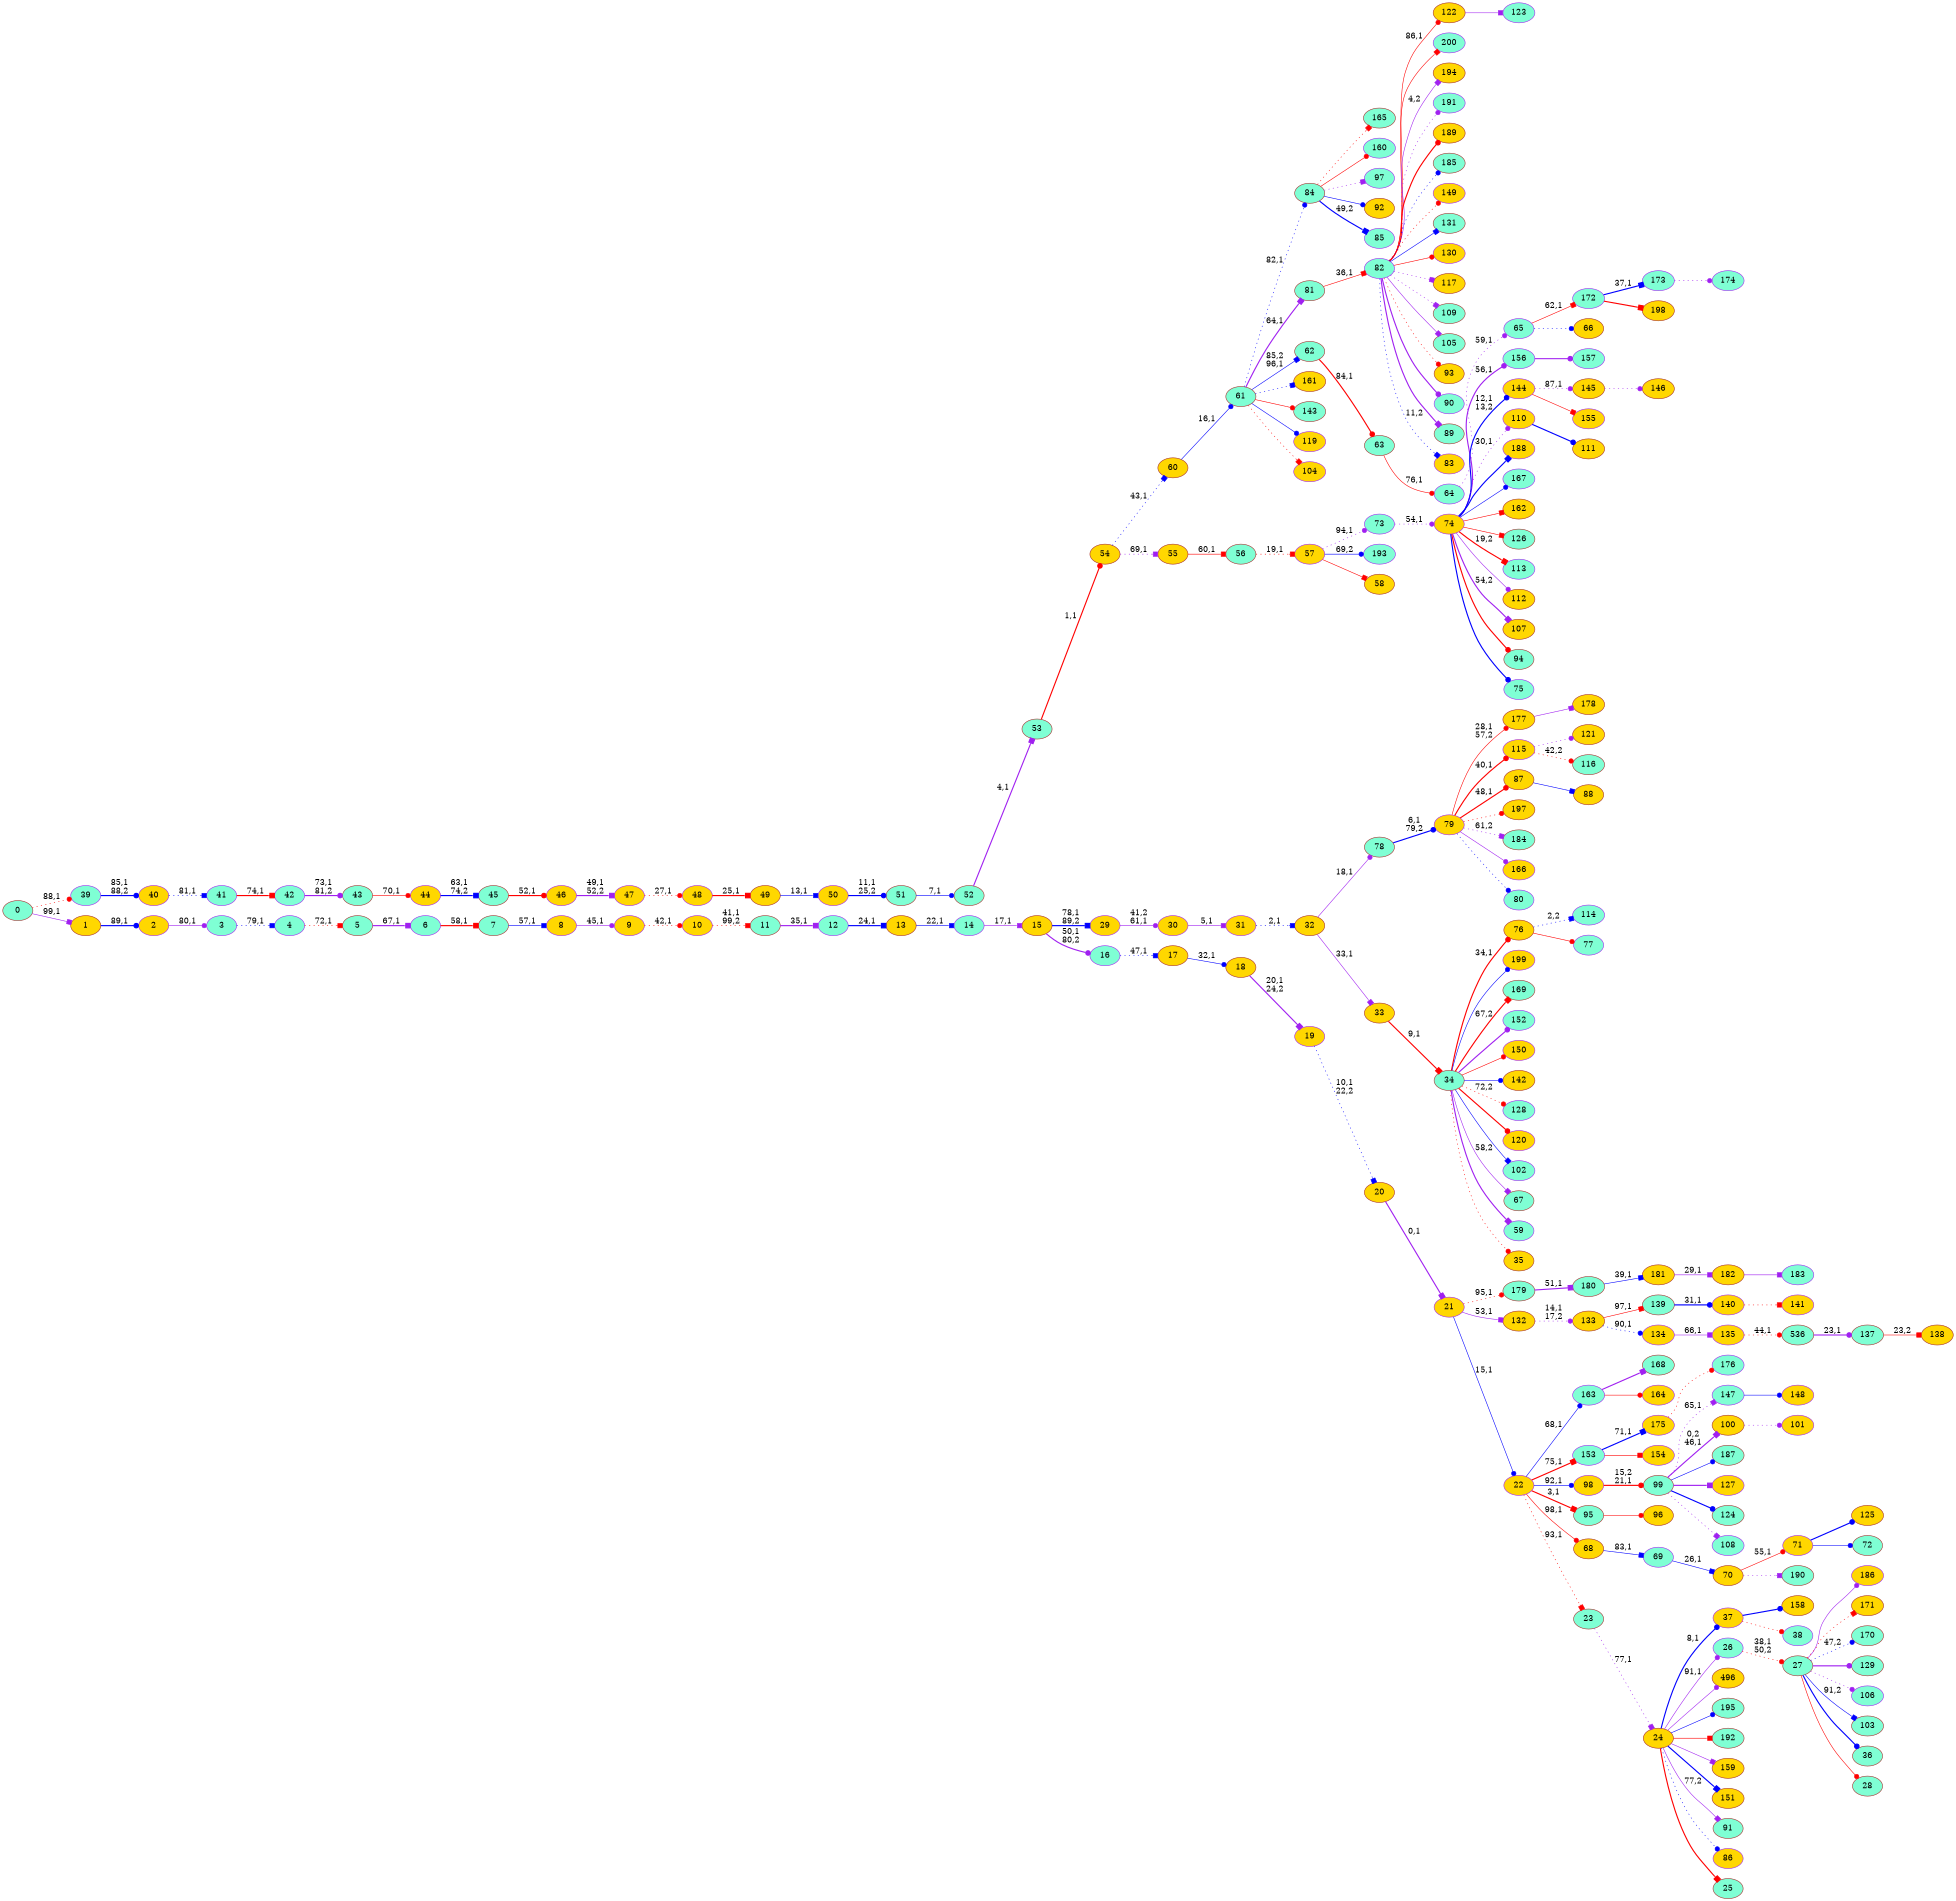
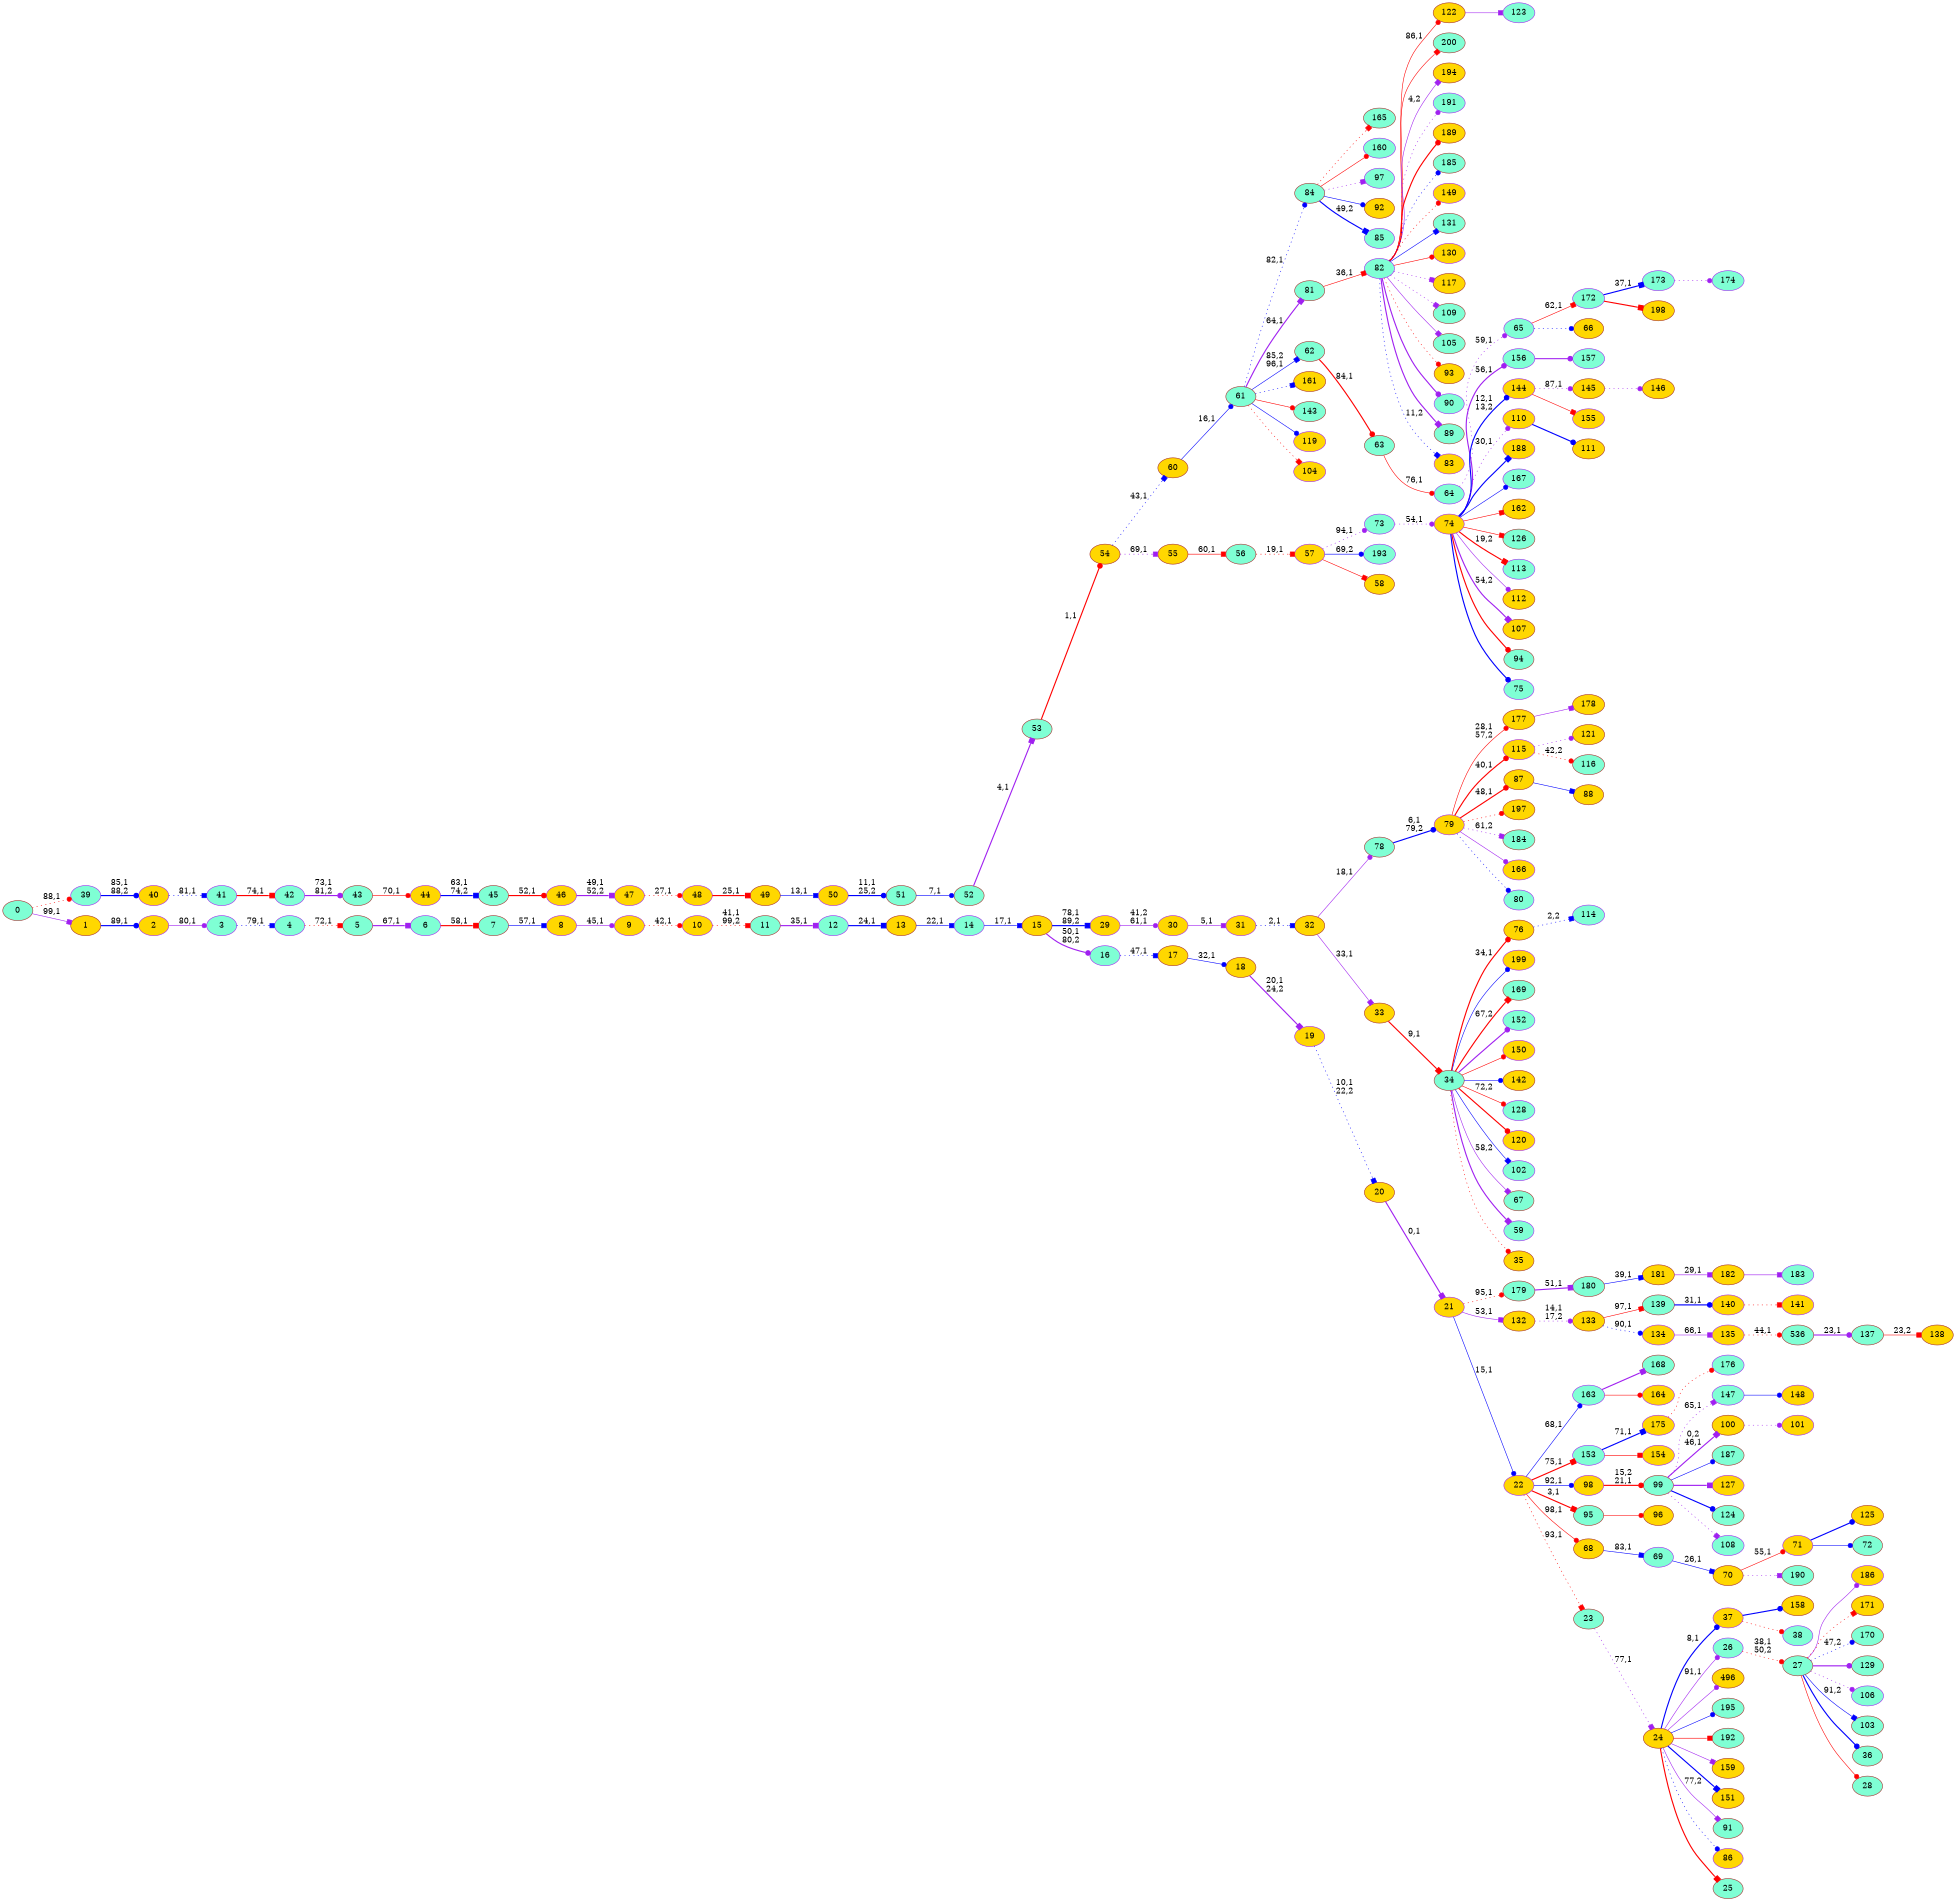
node "200": color purple -> brown
edge "14" -> "15": color purple -> blue
node "77": removed
edge "34" -> "128": style dotted -> solid
